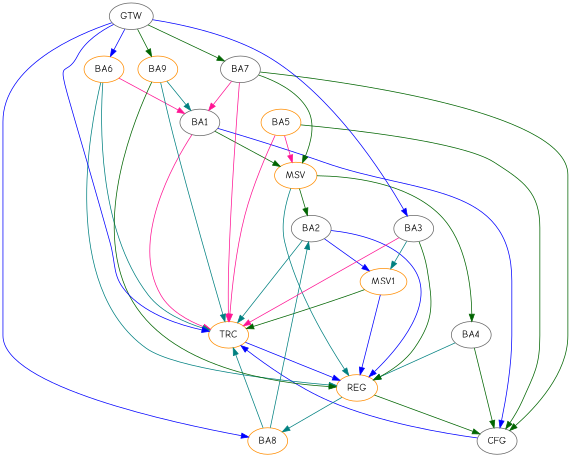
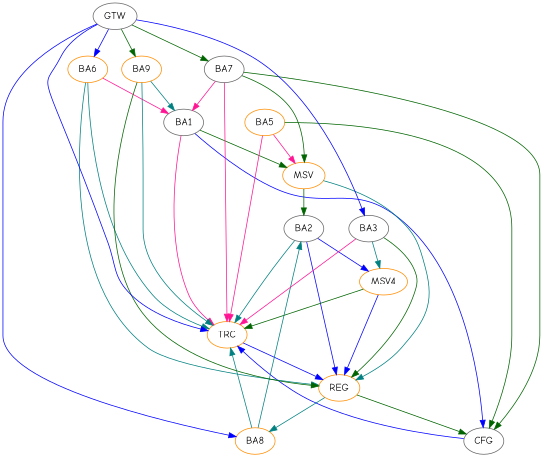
node "MSV1": label "MSV1" -> "MSV4"
node "BA4": removed
